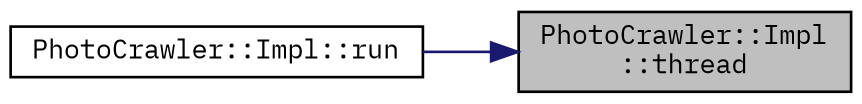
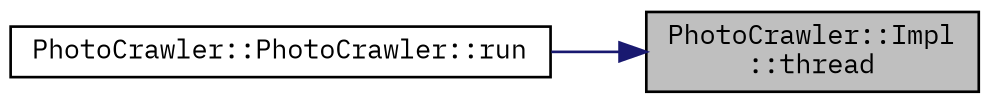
node "PhotoCrawler::Impl::run": label "PhotoCrawler::Impl::run" -> "PhotoCrawler::PhotoCrawler::run"
